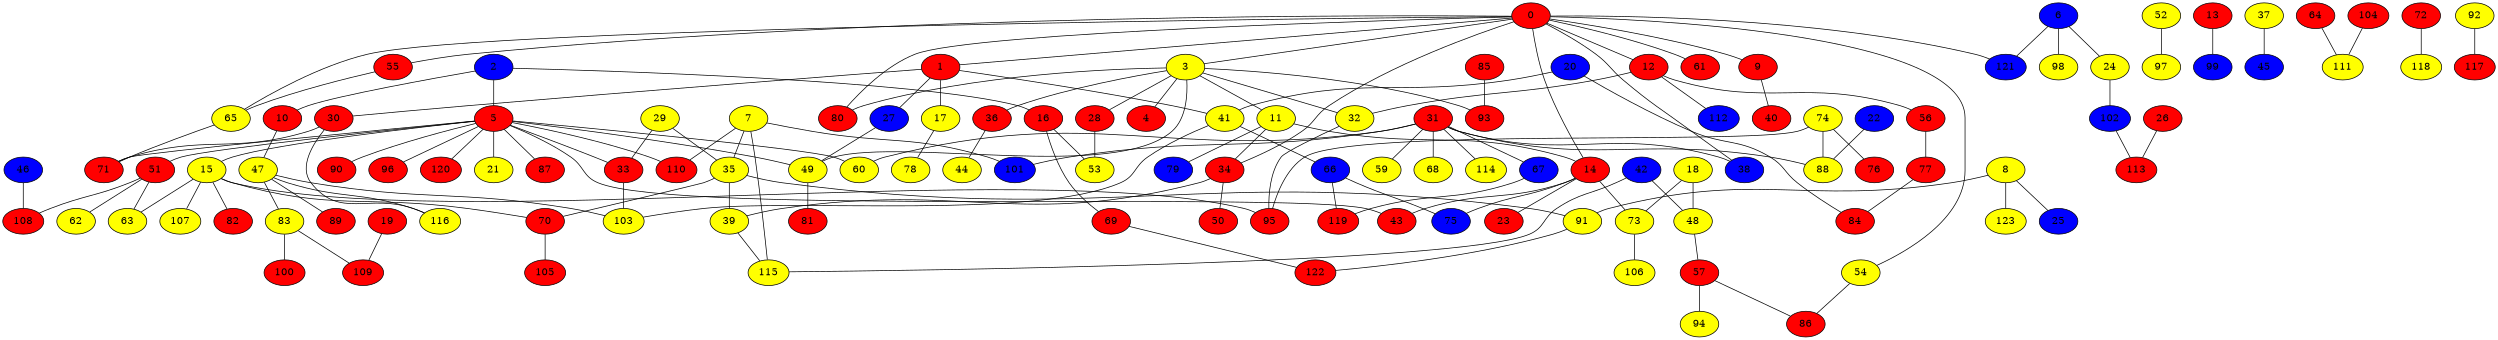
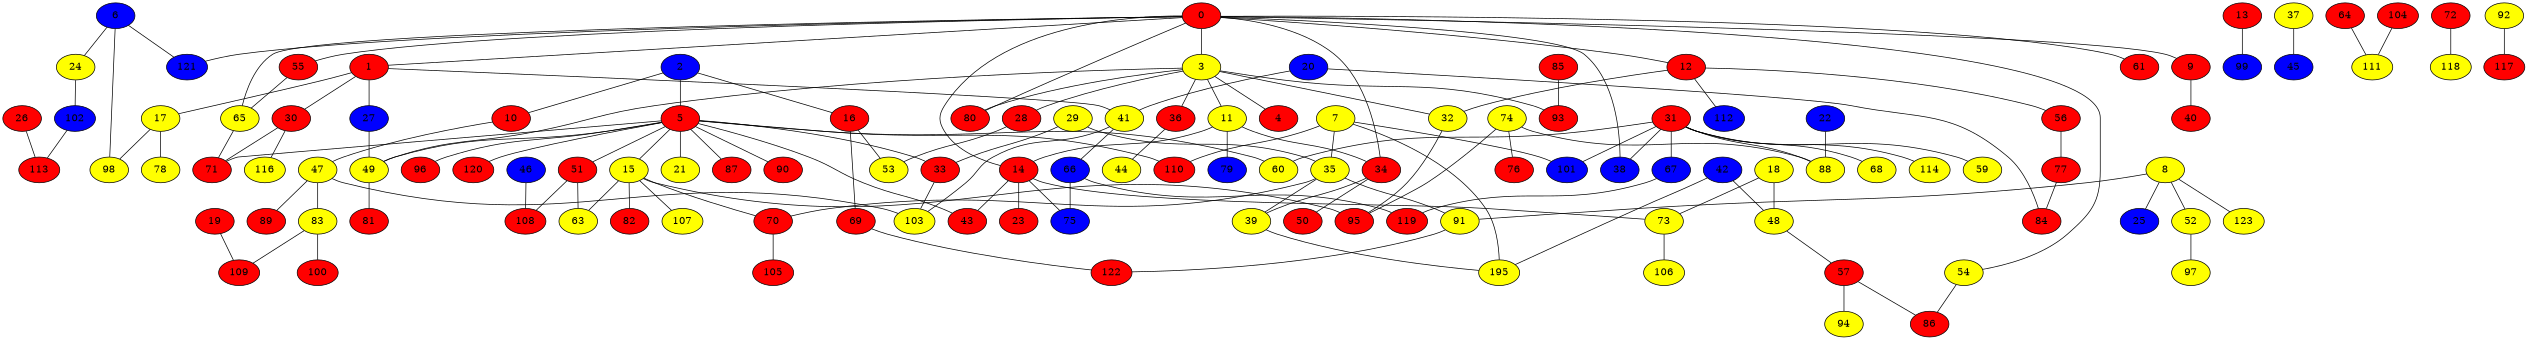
edge "17" -- "98": added
edge "47" -- "116": removed
edge "8" -- "52": added
node "62": removed
node "115": label "115" -> "195"
